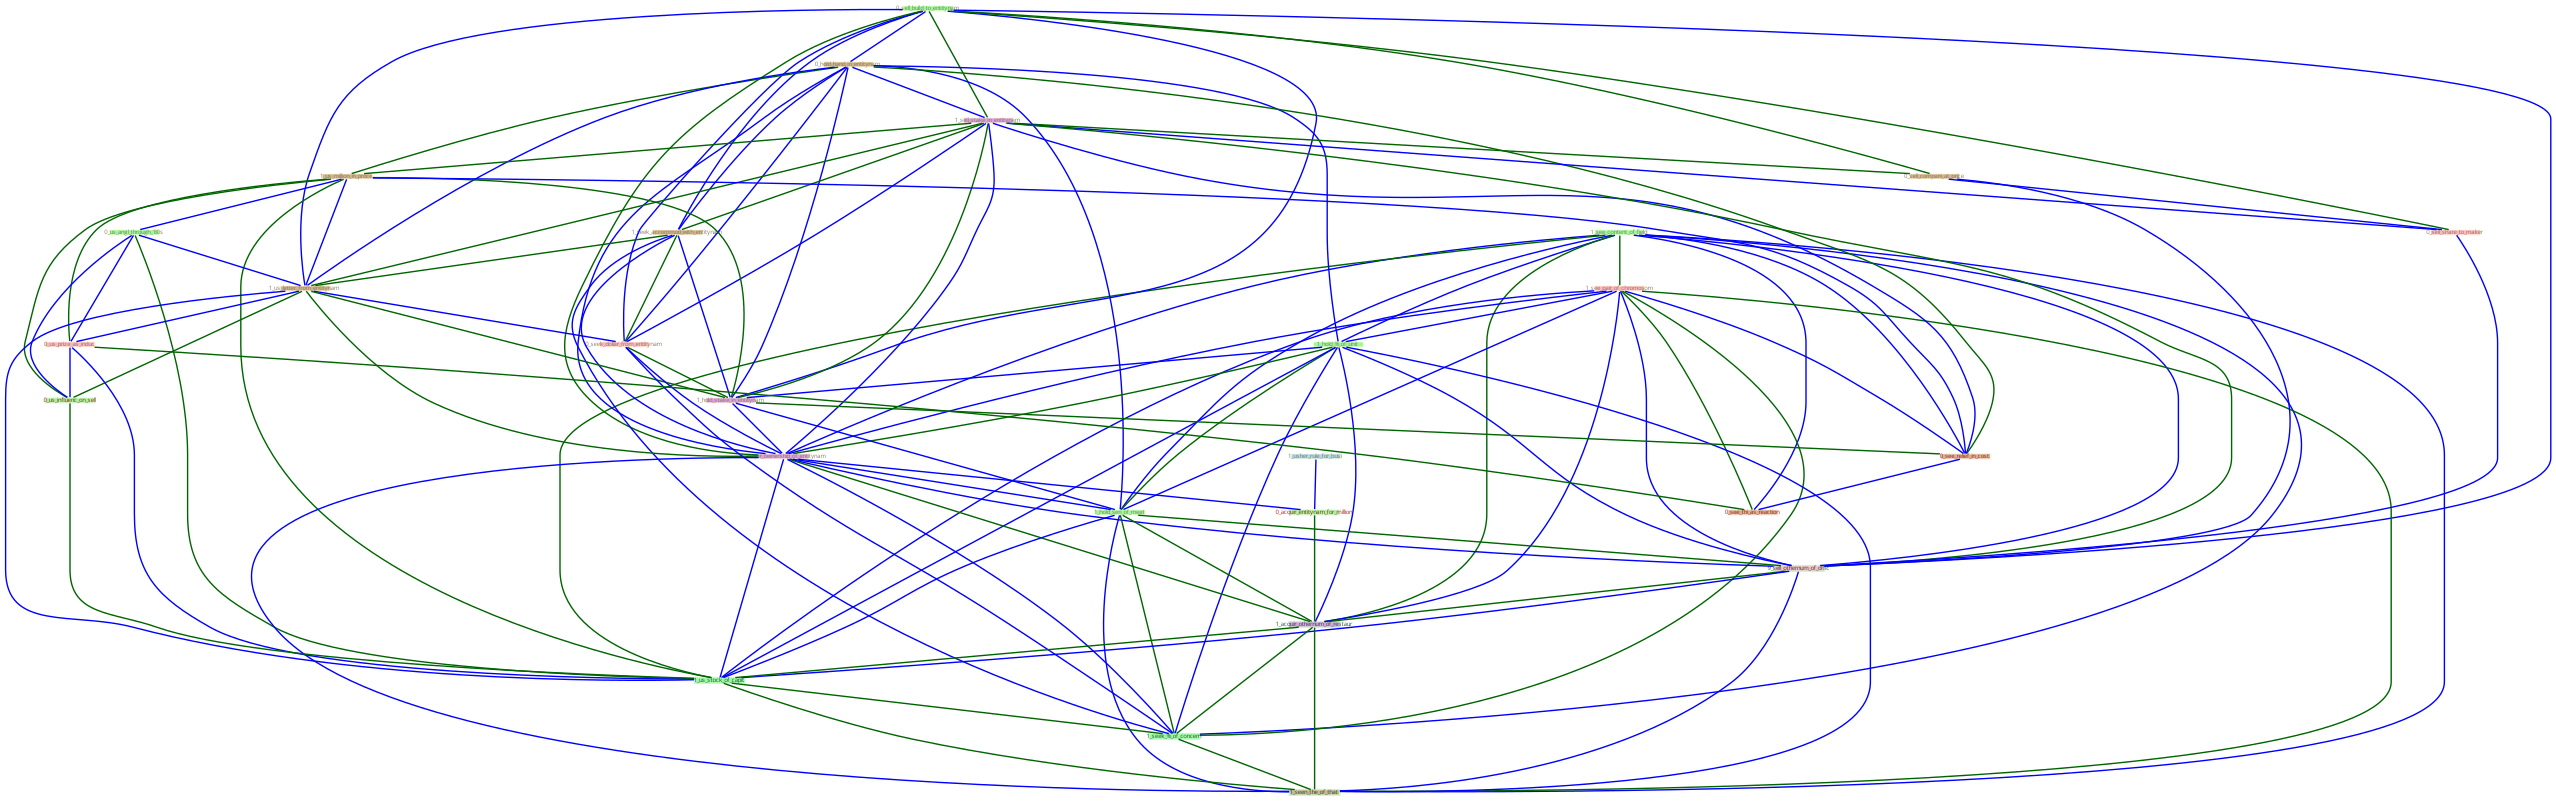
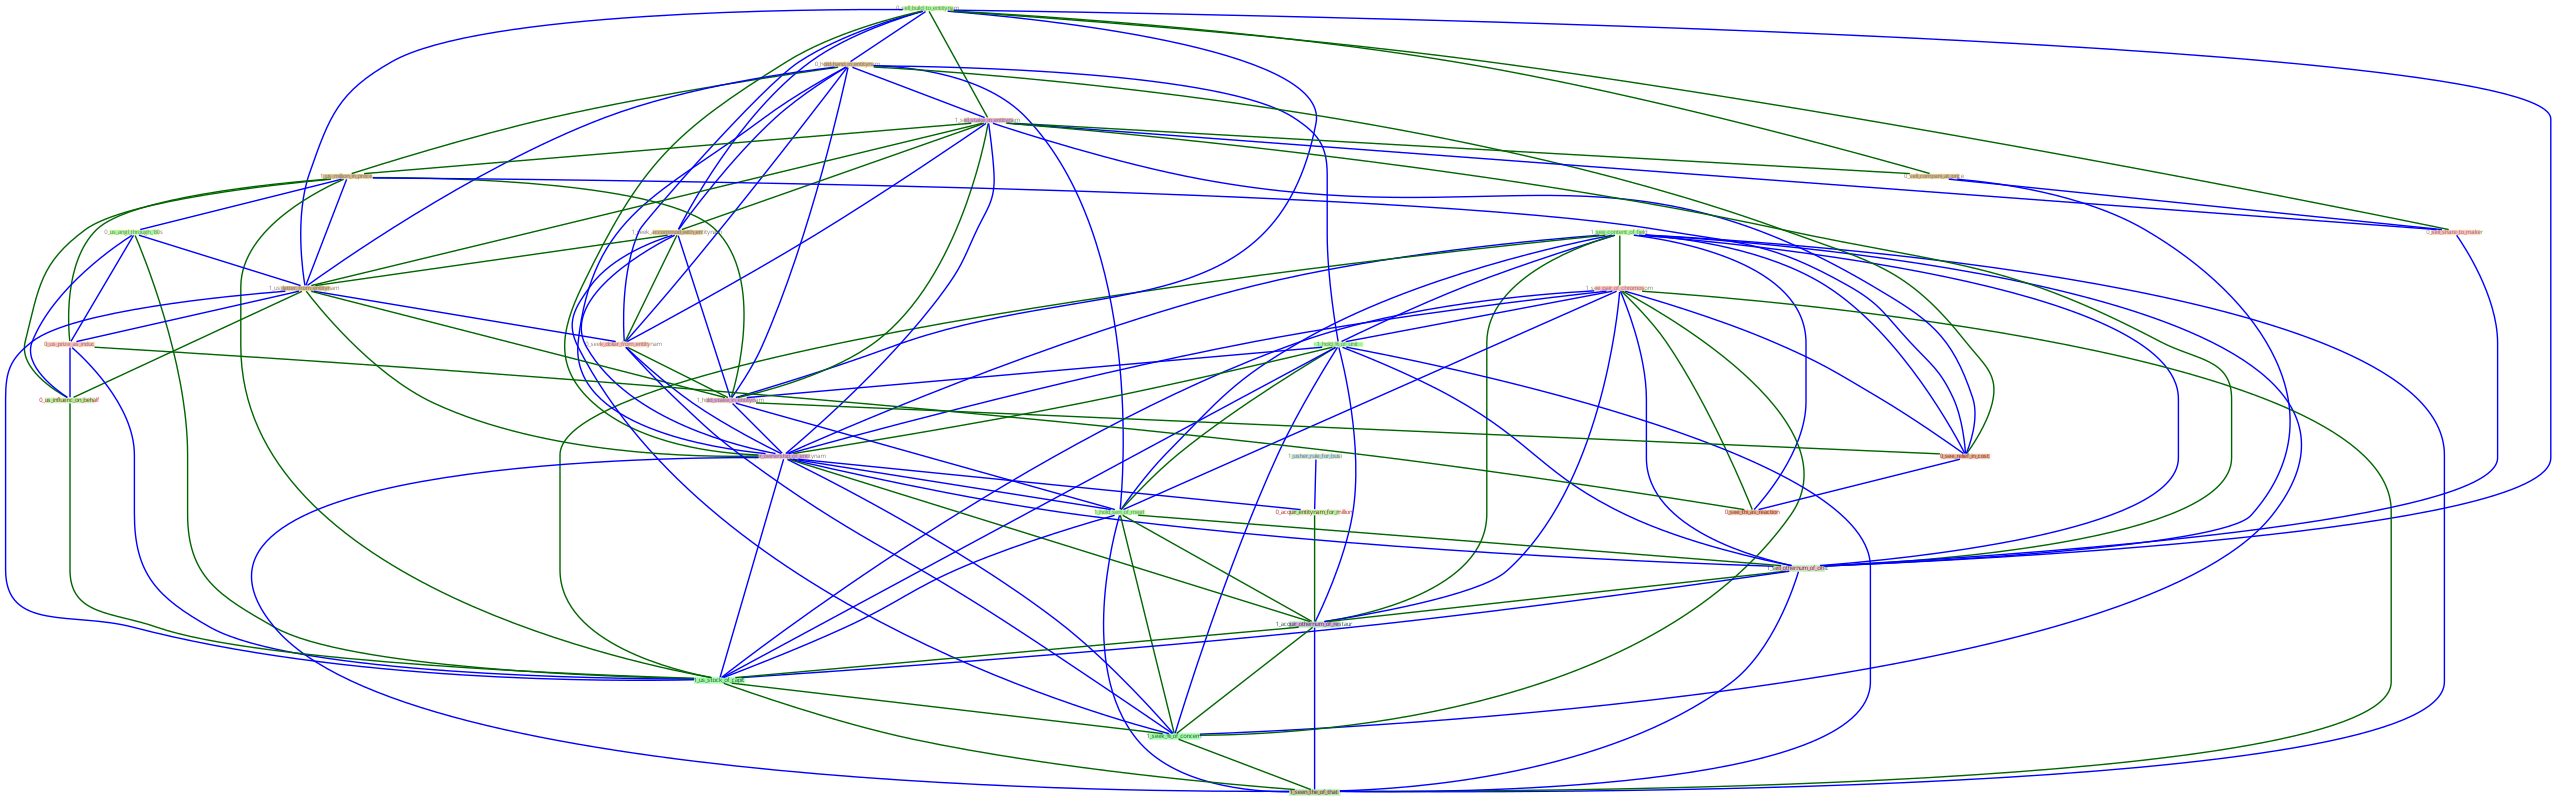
node "0_us_influenc_on_sell": label "0_us_influenc_on_sell" -> "0_us_influenc_on_behalf"
node "9_sell_othernum_of_offic": label "9_sell_othernum_of_offic" -> "1_sell_othernum_of_offic"
edge "1_acquir_othernum_of_restaur" -- "1_seen_the_of_that": color darkgreen -> blue
